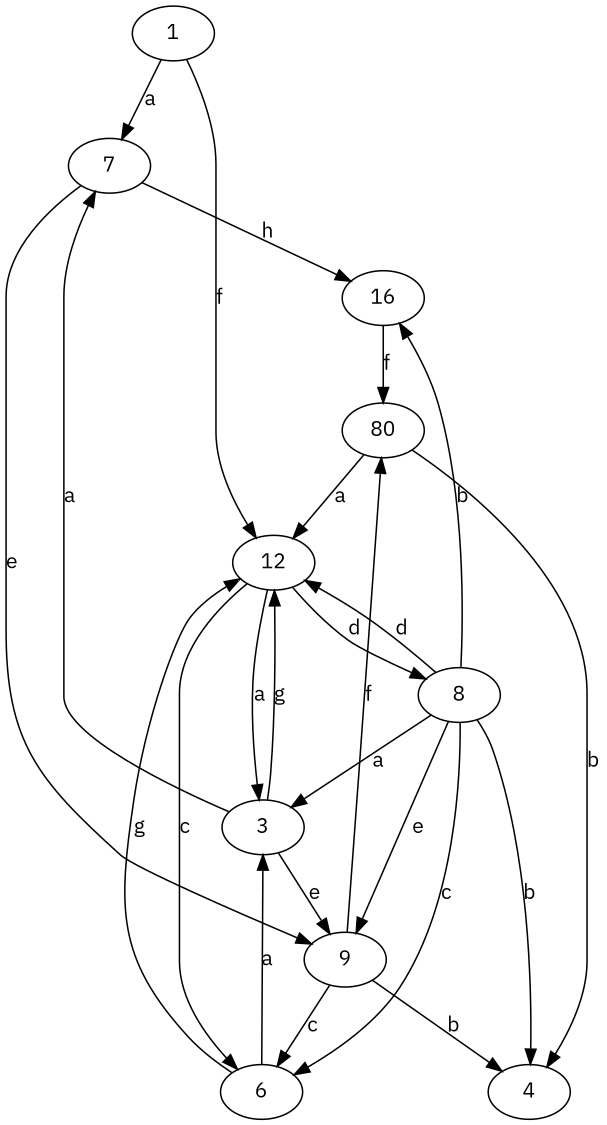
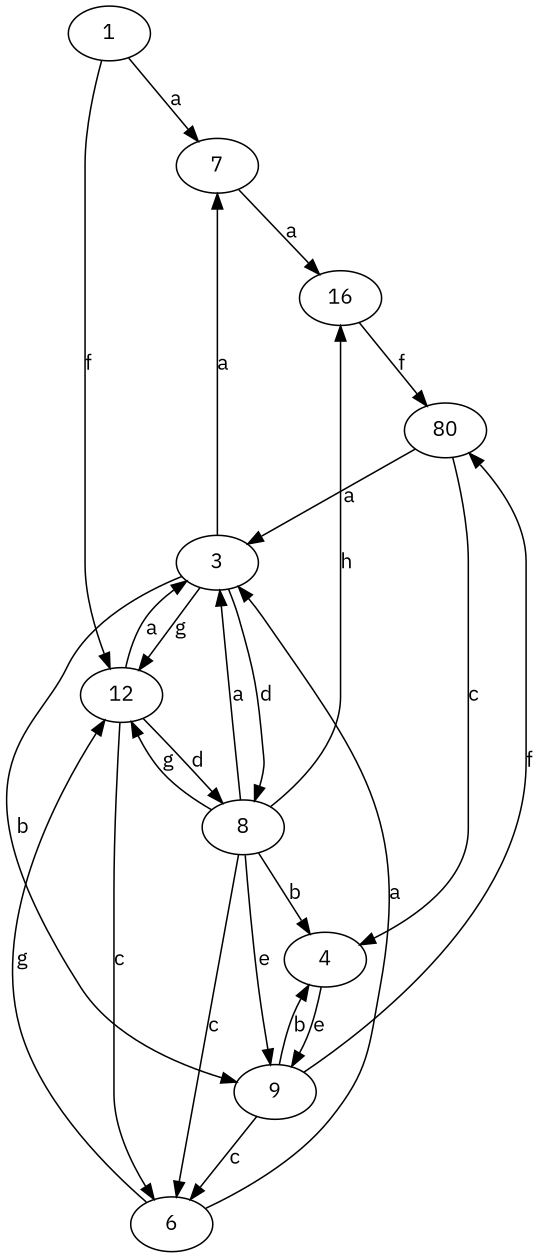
edge "7" -> "16": label "h" -> "a"
edge "80" -> "12": now "80" -> "3"
edge "8" -> "16": label "b" -> "h"
edge "7" -> "9": now "4" -> "9"
edge "8" -> "12": label "d" -> "g"
edge "3" -> "8": added, label "d"
edge "80" -> "4": label "b" -> "c"
edge "3" -> "9": label "e" -> "b"
